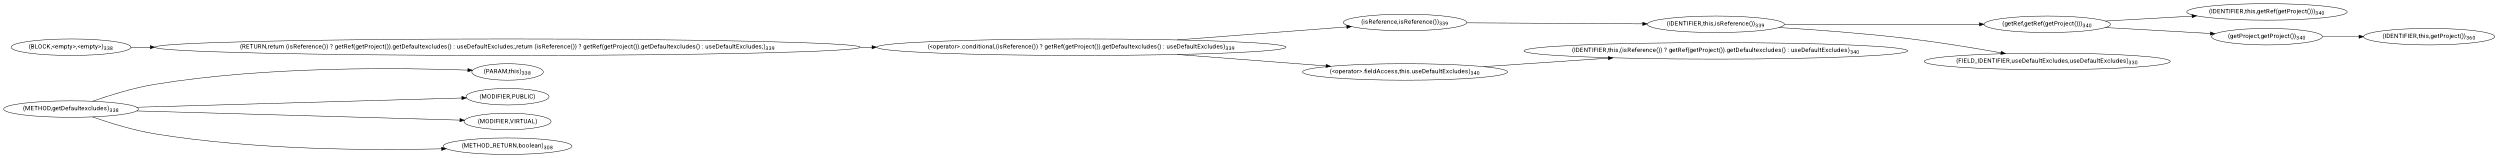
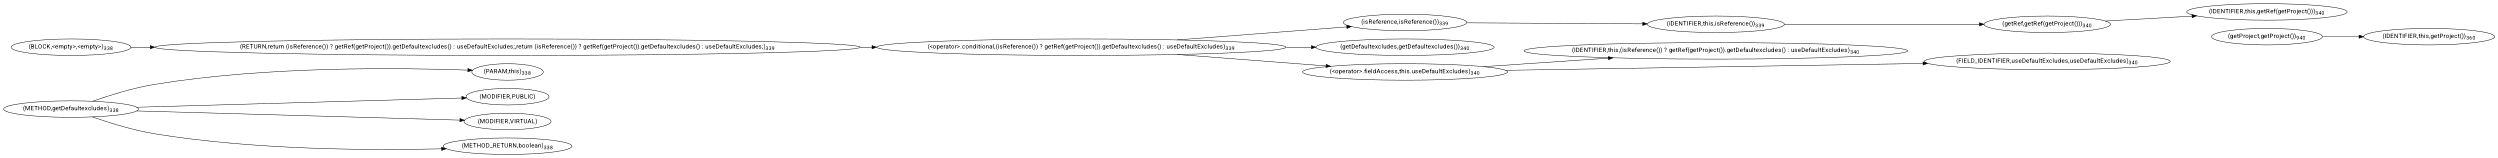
edge "(getRef,getRef(getProject()))" -> "(getProject,getProject())": removed
node "(getProject,getProject())": text "340" -> "940"
edge "(IDENTIFIER,this,isReference())" -> "(FIELD_IDENTIFIER,useDefaultExcludes,useDefaultExcludes)": now "(<operator>.fieldAccess,this.useDefaultExcludes)" -> "(FIELD_IDENTIFIER,useDefaultExcludes,useDefaultExcludes)"
node "(getDefaultexcludes,getDefaultexcludes())": added
node "(FIELD_IDENTIFIER,useDefaultExcludes,useDefaultExcludes)": text "330" -> "340"
node "(METHOD_RETURN,boolean)": text "308" -> "338"
